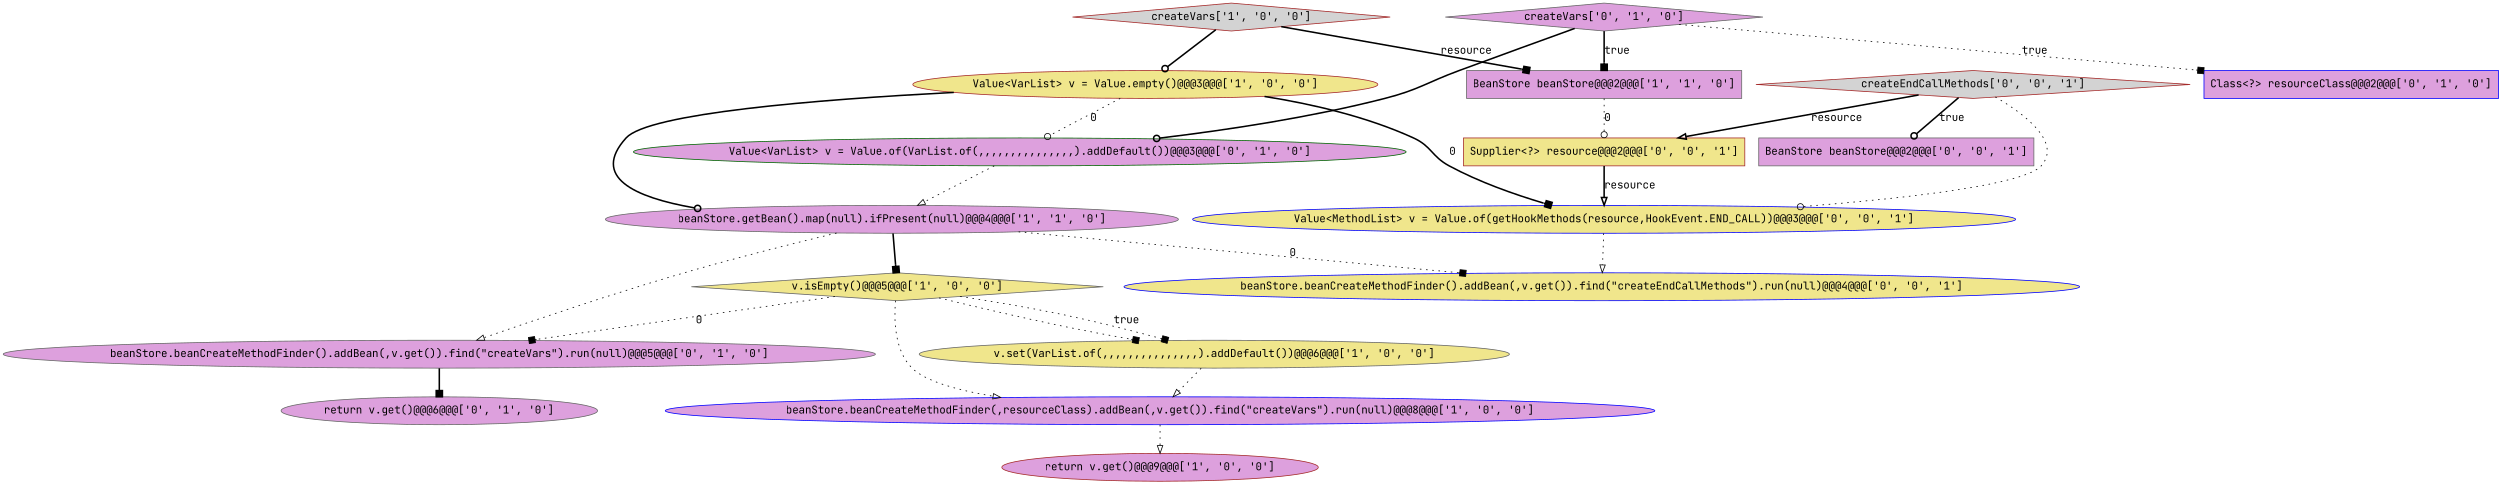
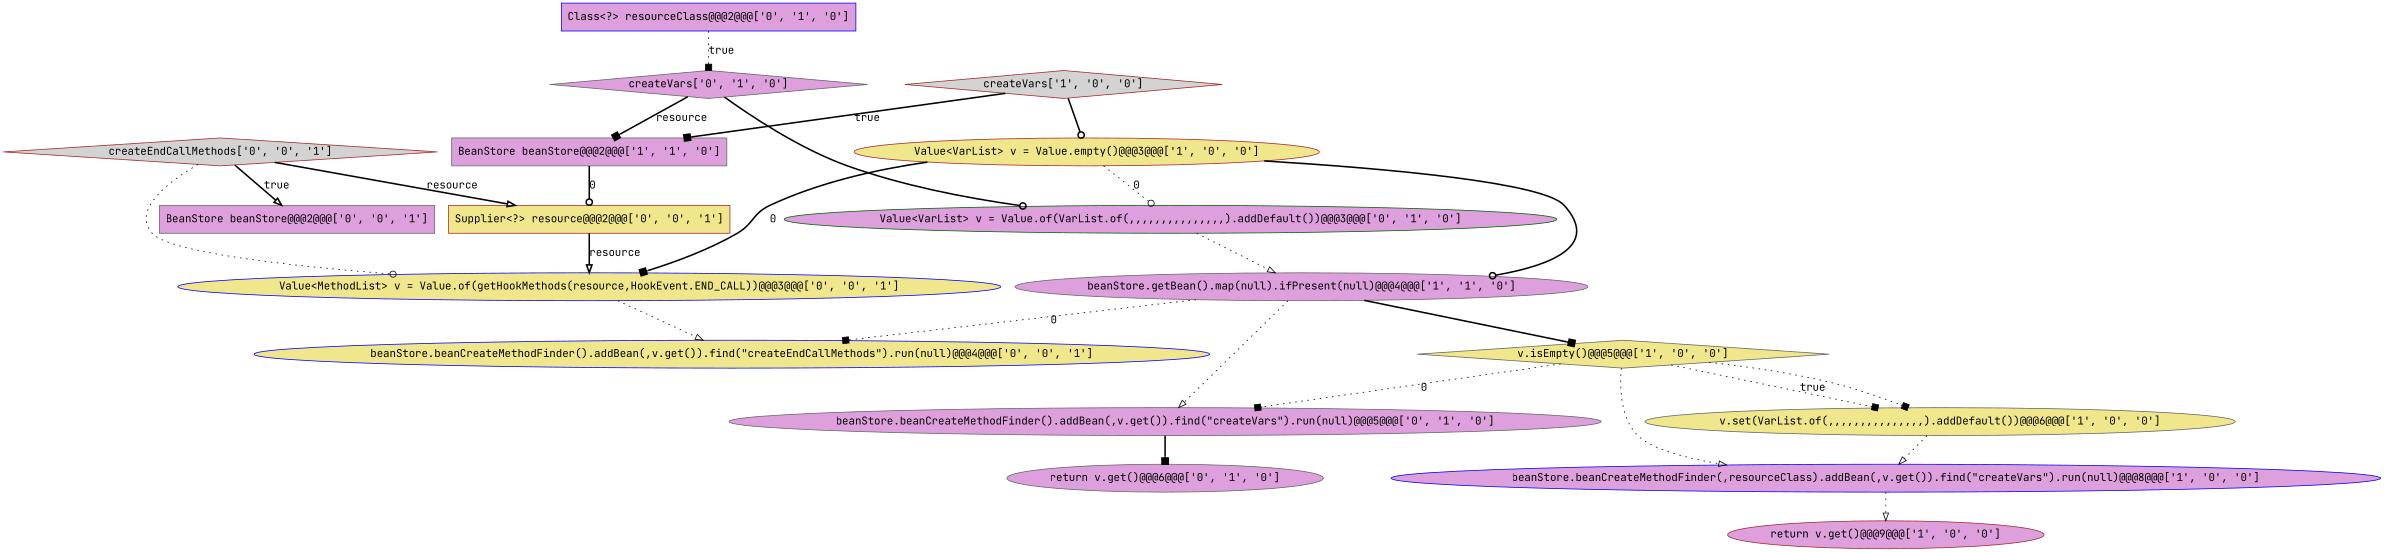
edge "createVars['0', '1', '0']" -> "Class<?> resourceClass@@@2@@@['0', '1', '0']": reversed
edge "createVars['1', '0', '0']" -> "BeanStore beanStore@@@2@@@['1', '1', '0']": label "resource" -> "true"
edge "createVars['0', '1', '0']" -> "BeanStore beanStore@@@2@@@['1', '1', '0']": label "true" -> "resource"
edge "BeanStore beanStore@@@2@@@['1', '1', '0']" -> "Supplier<?> resource@@@2@@@['0', '0', '1']": style dotted -> bold
edge "createEndCallMethods['0', '0', '1']" -> "BeanStore beanStore@@@2@@@['0', '0', '1']": arrowhead odot -> onormal
